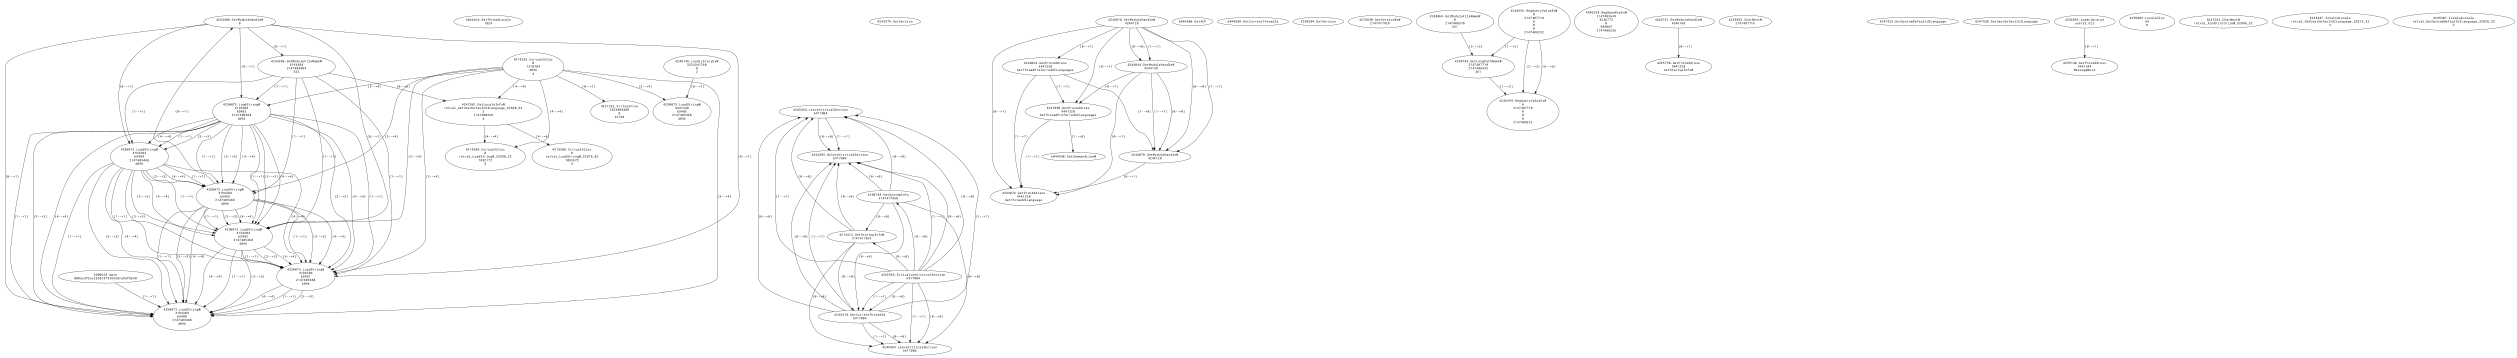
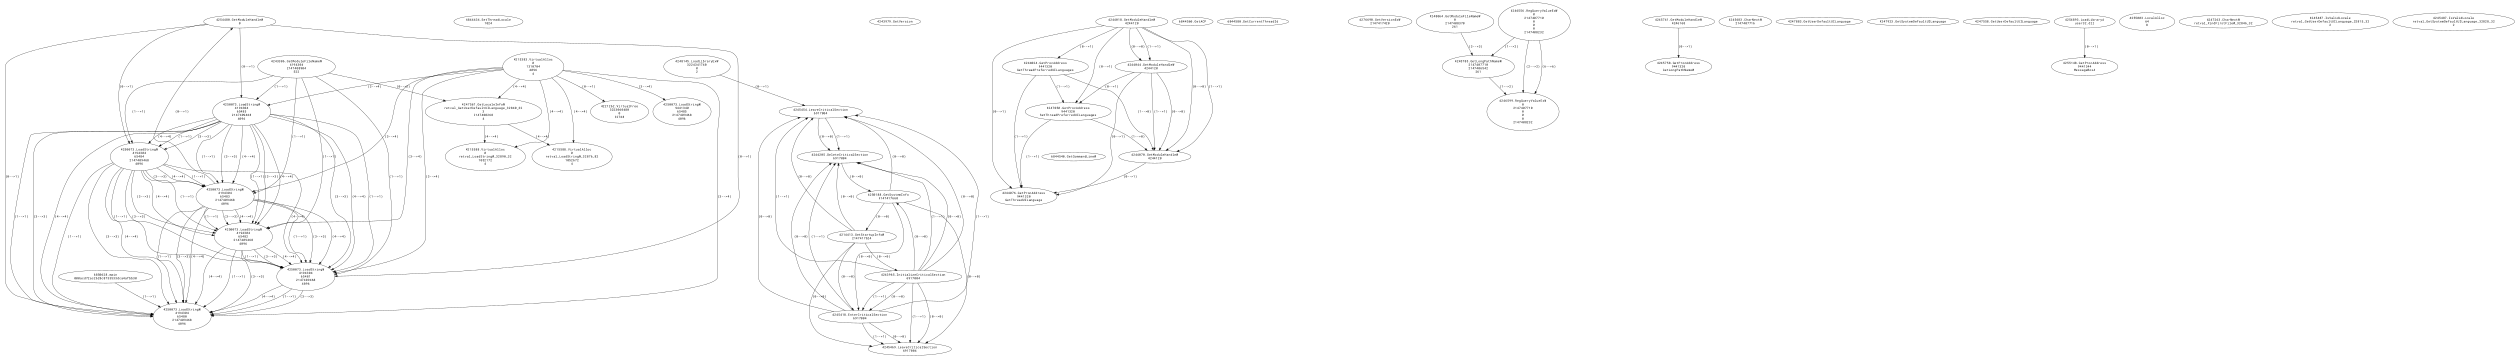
node "4250204.GetVersion": removed
node "4246338.RegOpenKeyExW 2147483649 4246772 0 983065 2147408236": removed
node "4247883.GetUserDefaultUILanguage": added
edge "4254480.GetModuleHandleW 0" -> "4243306.GetModuleFileNameW 4194304 2147408904 522": removed, label "(0-->1)"
node "4245758.GetProcAddress 9441320 GetStartupInfoW": label "4245758.GetProcAddress 9441320 GetStartupInfoW" -> "4245758.GetProcAddress 9441320 GetLongPathNameW"
edge "4248145.LoadLibraryExW 3224341740 0 2" -> "4250073.LoadStringW 9441340 65485 2147409468 4096": now "4248145.LoadLibraryExW 3224341740 0 2" -> "4245454.LeaveCriticalSection 6917004"
edge "4215383.VirtualAlloc 0 1310704 4096 4" -> "4215588.VirtualAlloc 0 retval_LoadStringW_32876_82 1052672 4": added, label "(4-->4)"
edge "4247050.GetProcAddress 9441320 SetThreadPreferredUILanguages" -> "6844540.GetCommandLineW": now "4247050.GetProcAddress 9441320 SetThreadPreferredUILanguages" -> "4244070.GetModuleHandleW 4244120"
edge "4254480.GetModuleHandleW 0" -> "4250073.LoadStringW 4194304 65482 2147409468 4096": removed, label "(0-->1)"
edge "4250188.GetSystemInfo 9147417660" -> "4244205.DeleteCriticalSection 6917004": reversed
edge "4243965.InitializeCriticalSection 6917004" -> "4214413.GetStartupInfoW 2147417624": reversed
node "4245418.GetCurrentThreadId 6917004": label "4245418.GetCurrentThreadId 6917004" -> "4245418.EnterCriticalSection 6917004"
